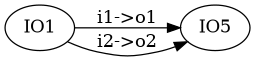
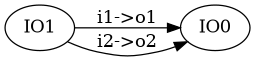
node "IO5": label "IO5" -> "IO0"
